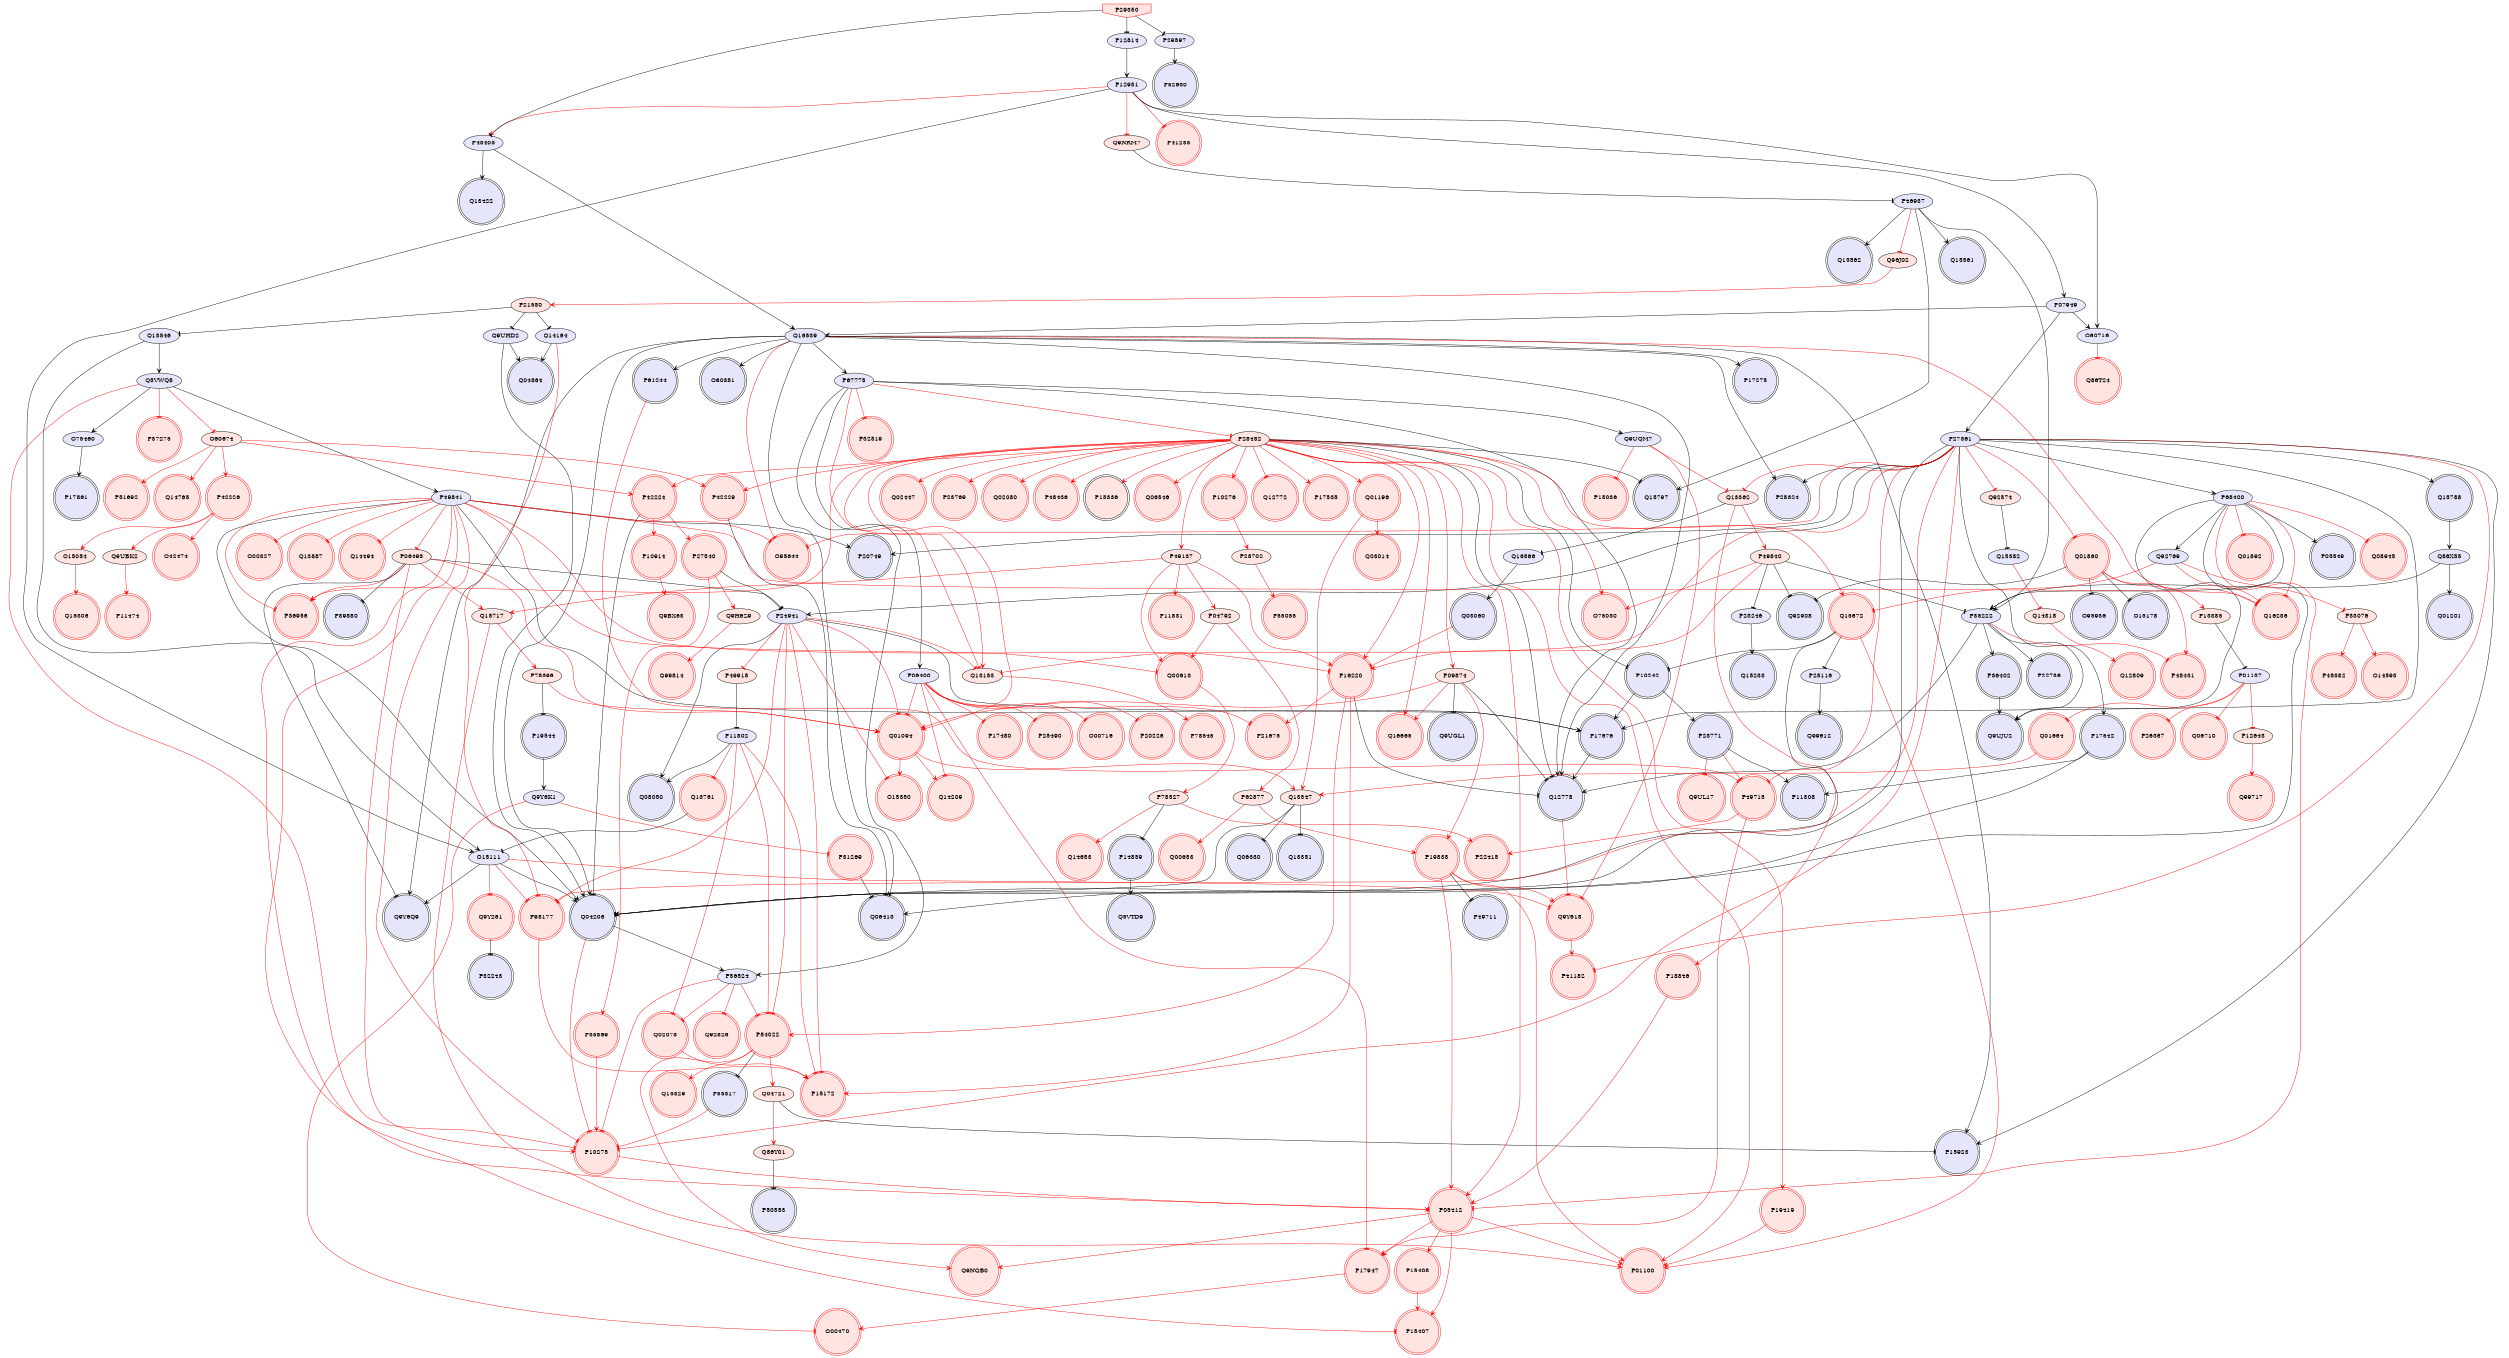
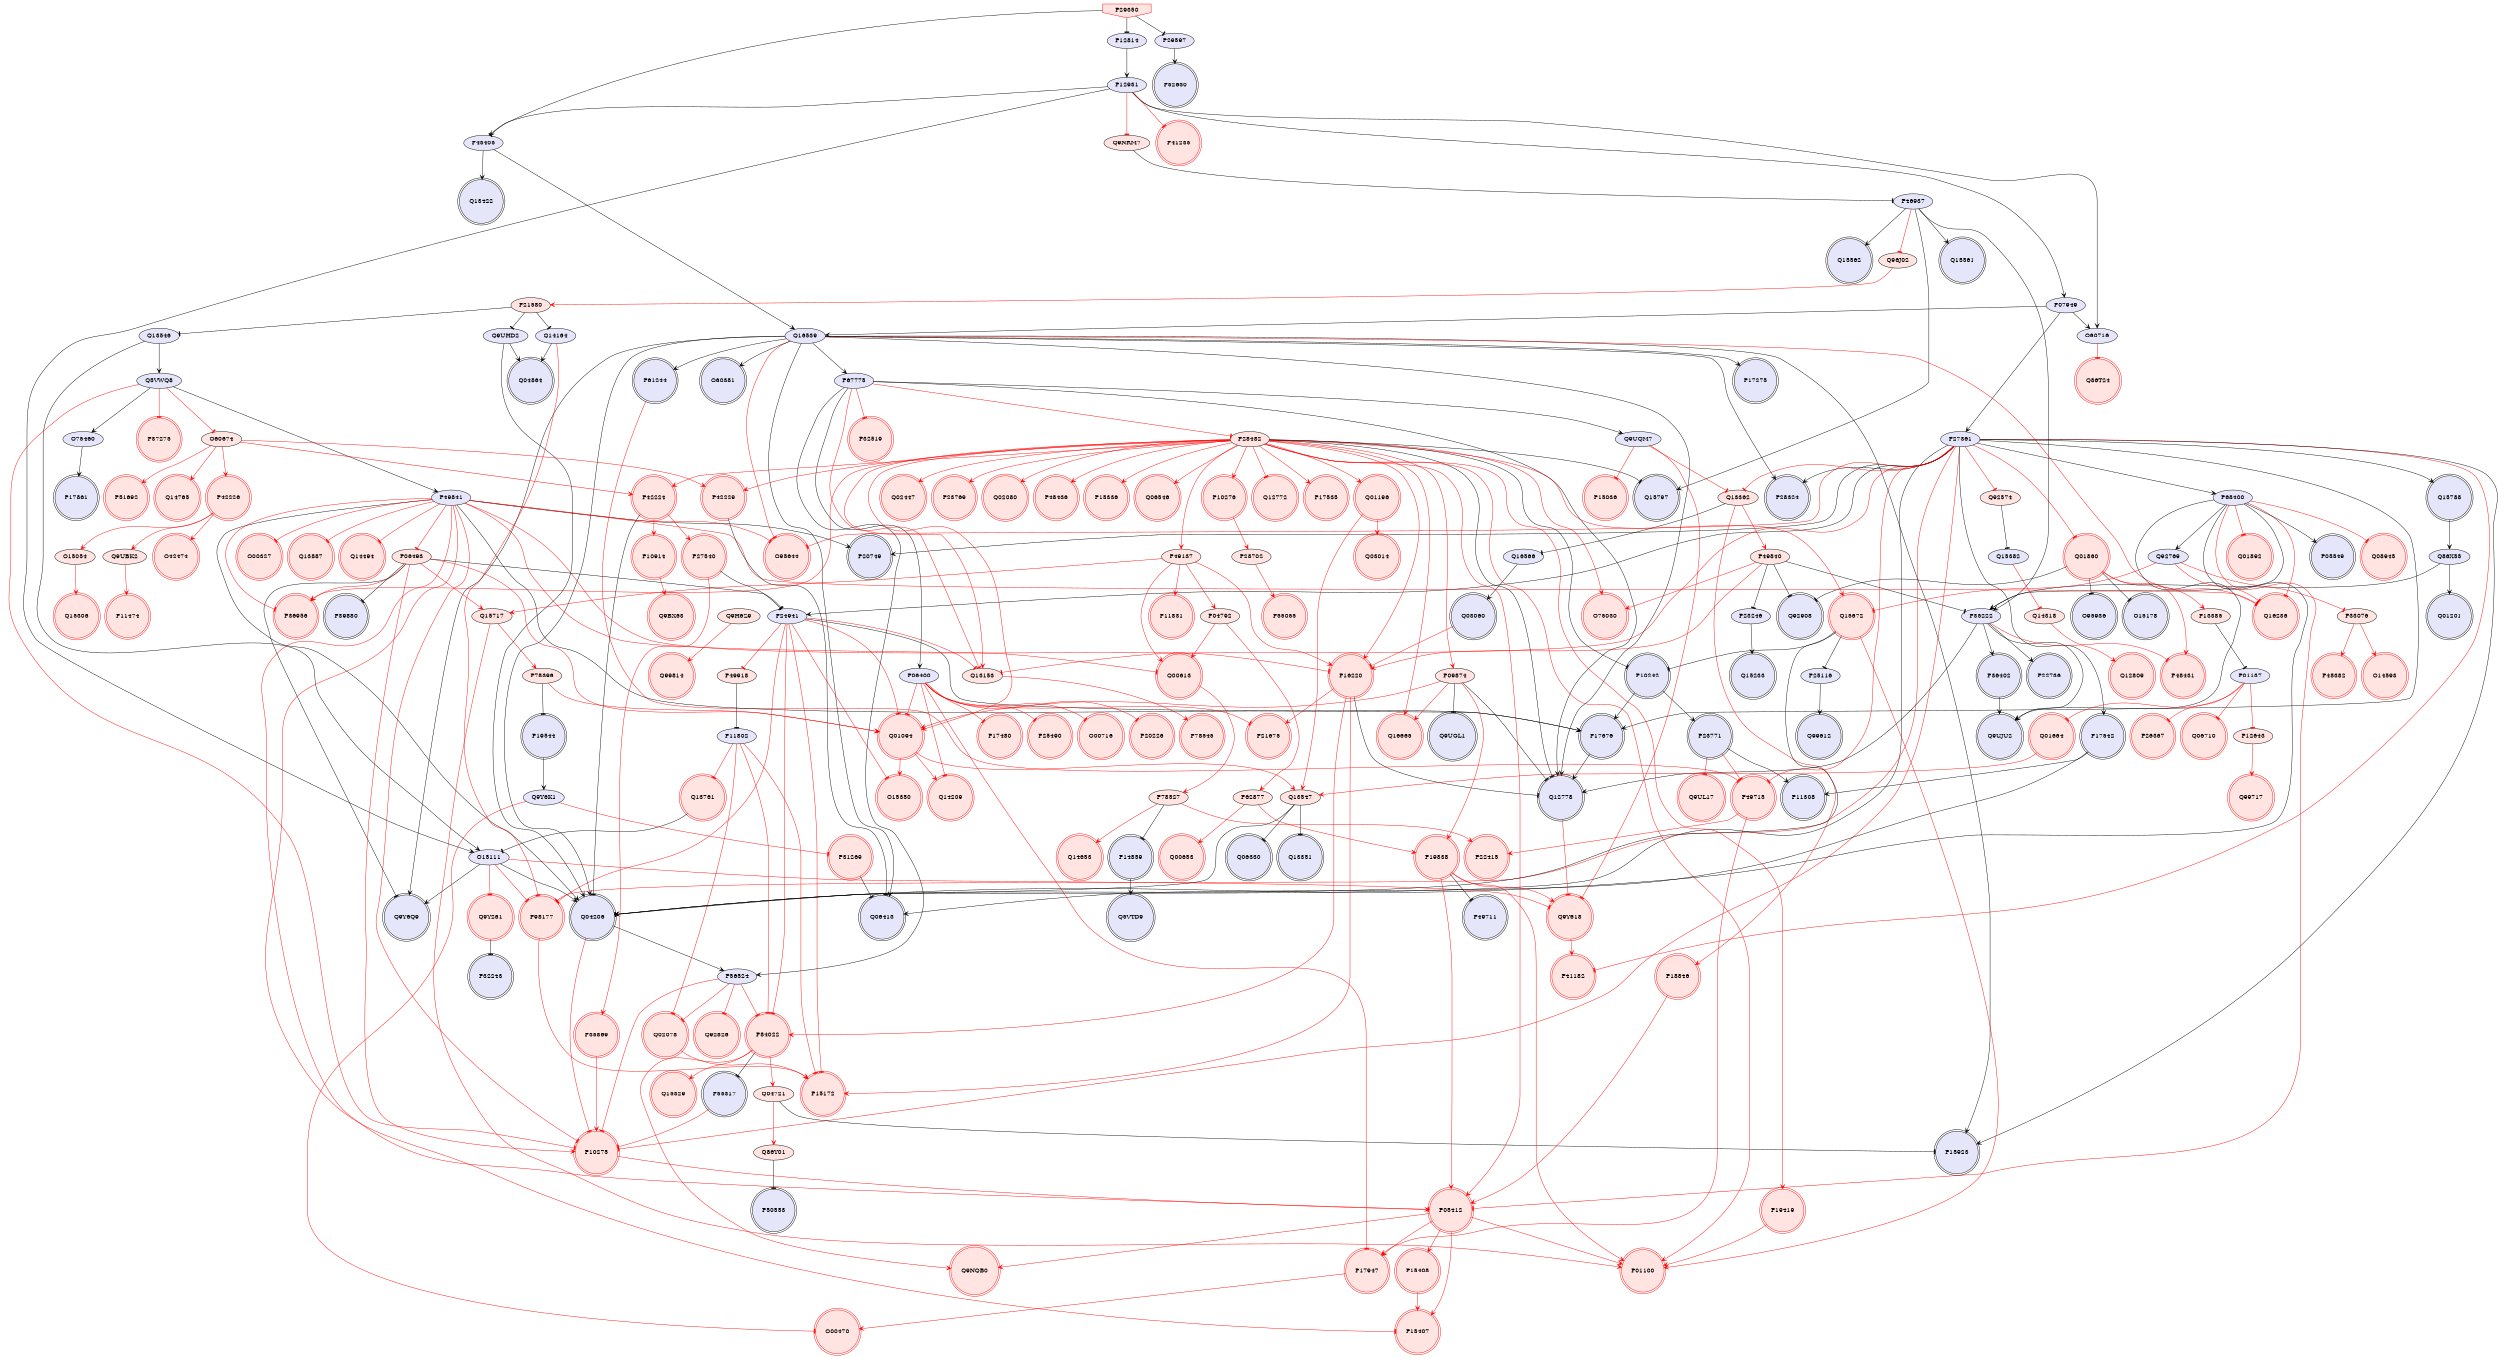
edge "P12931" -> "P43405": color red -> black
node "P15336": color black -> red
edge "P27540" -> "Q9H6Z9": removed
node "Q08050": removed
